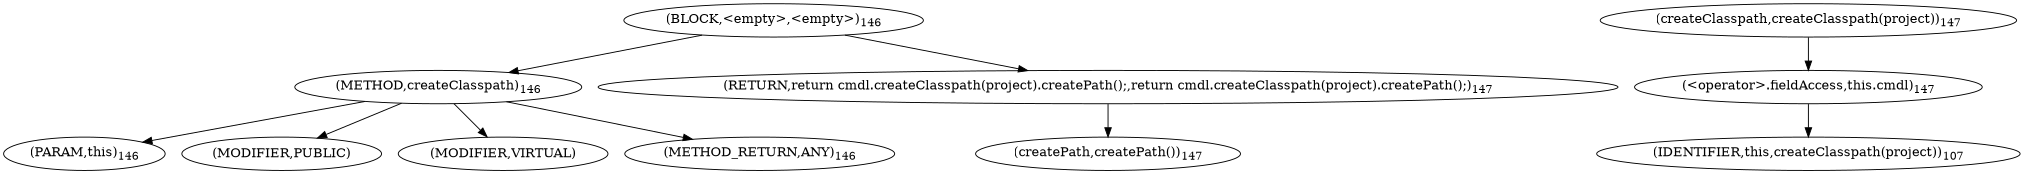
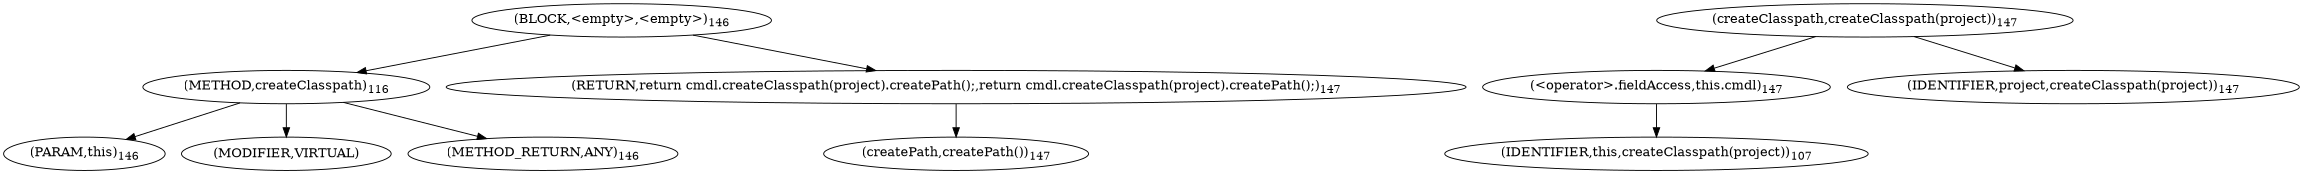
node "(METHOD,createClasspath)": text "146" -> "116"
node "(IDENTIFIER,project,createClasspath(project))": added
node "(MODIFIER,PUBLIC)": removed
